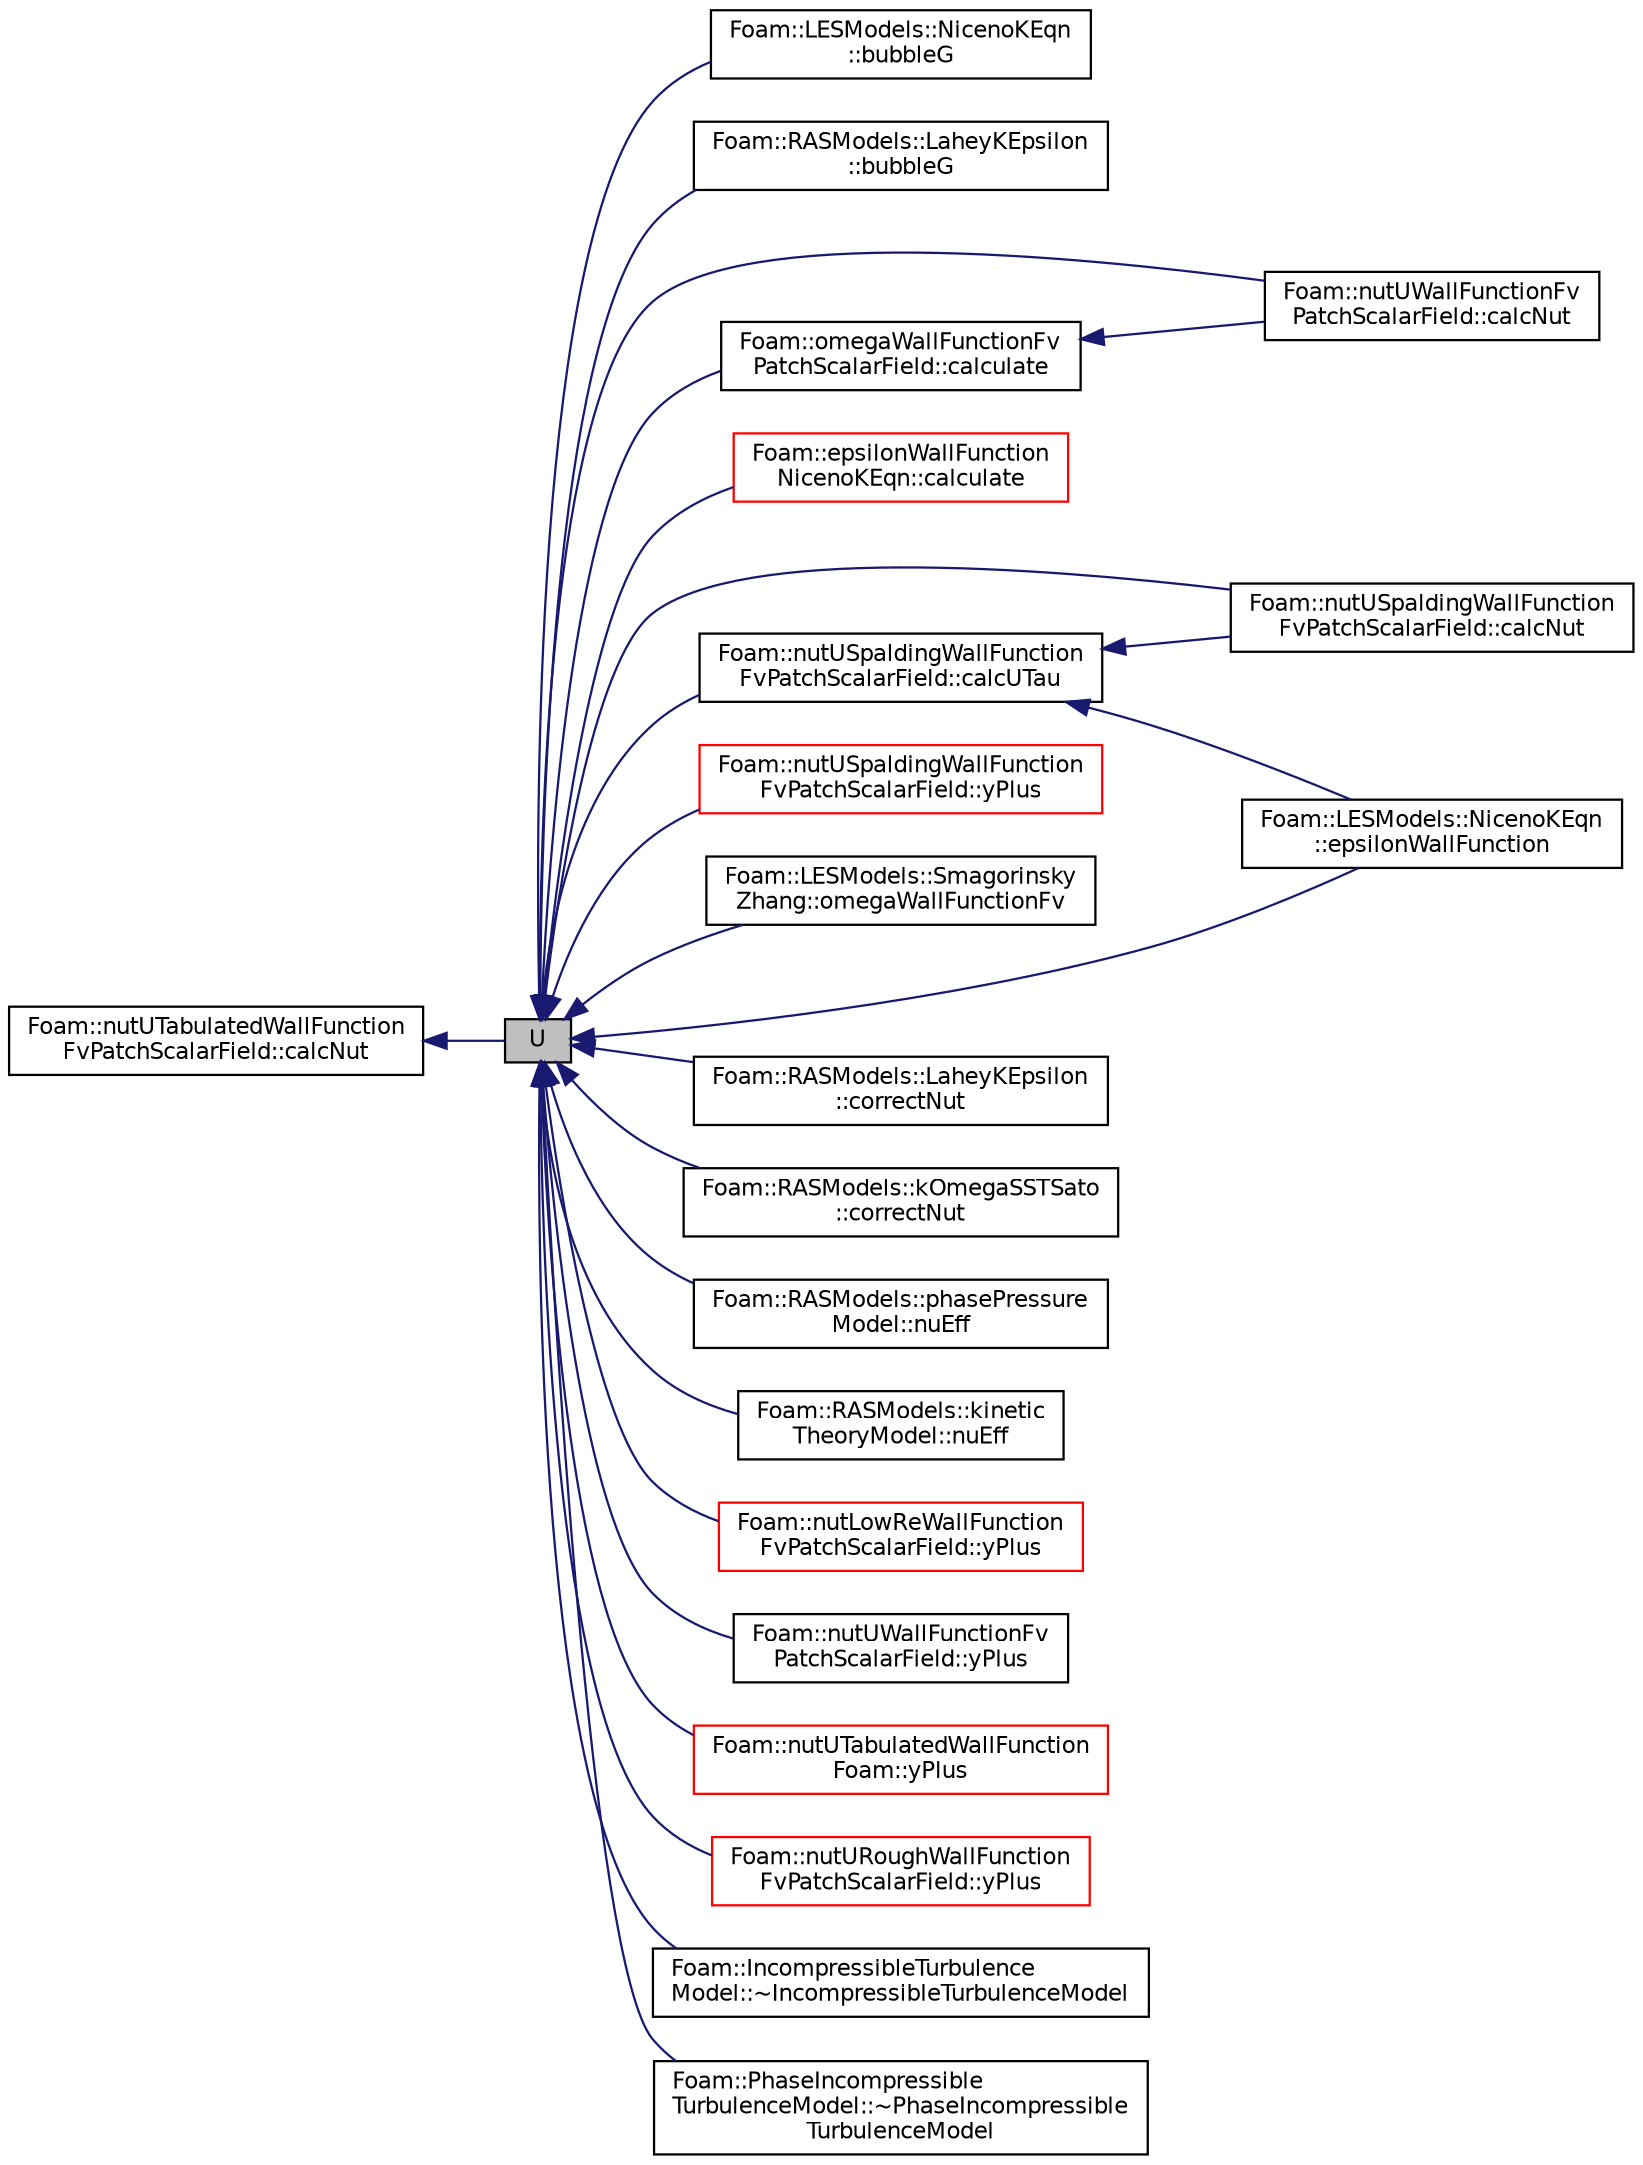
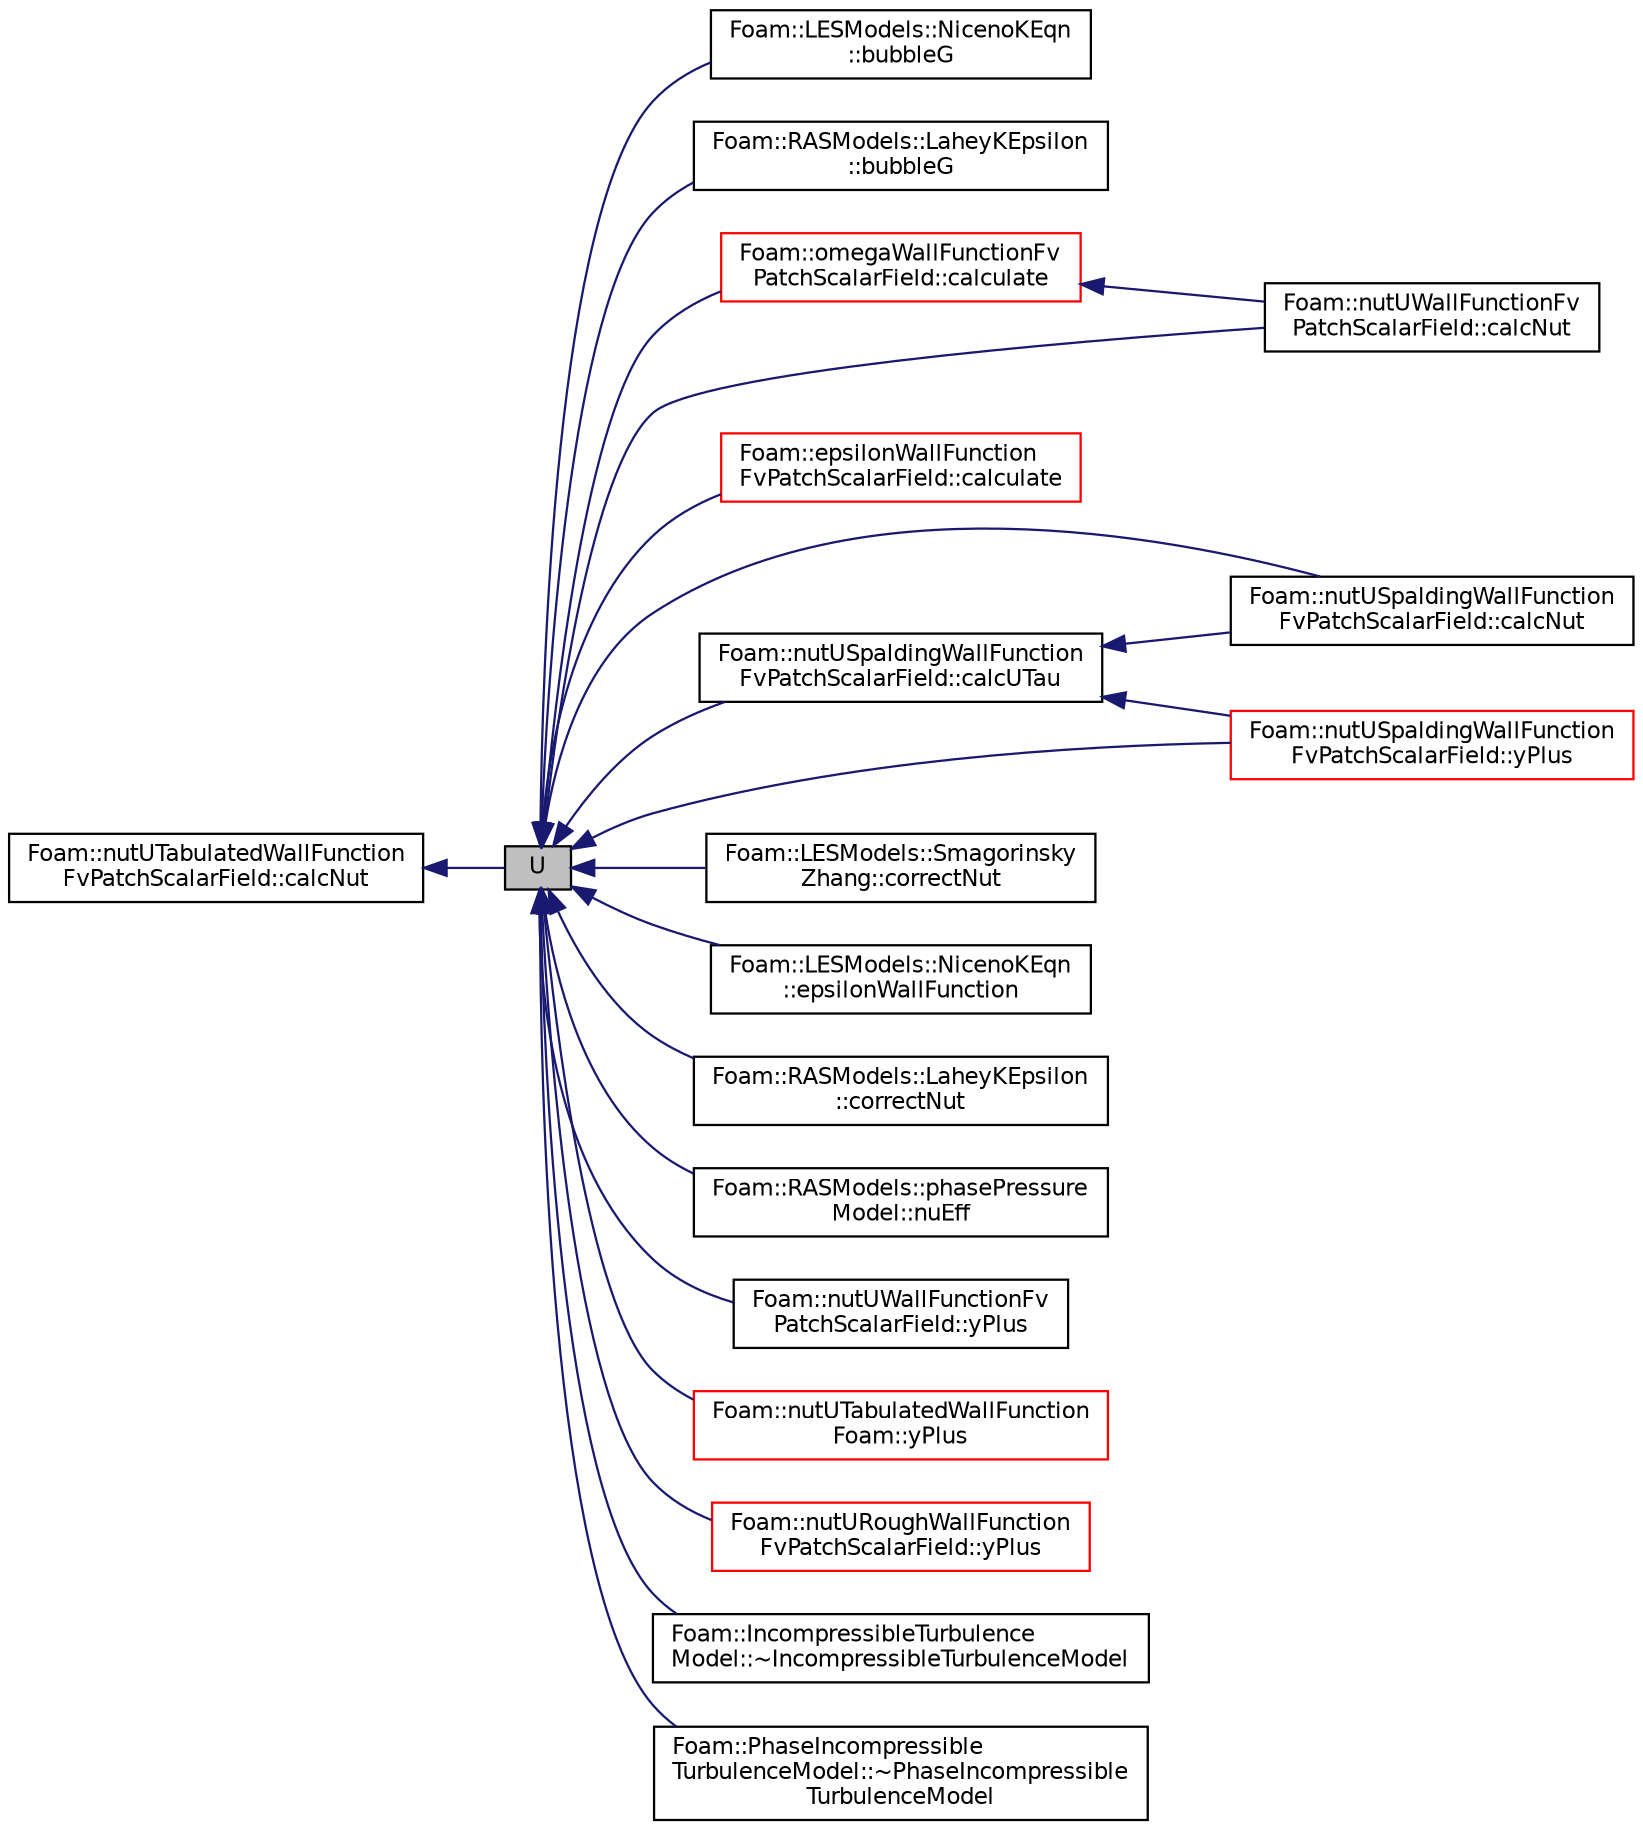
node "Foam::omegaWallFunctionFv PatchScalarField::calculate": color black -> red
node "Foam::epsilonWallFunction NicenoKEqn::calculate": label "Foam::epsilonWallFunction NicenoKEqn::calculate" -> "Foam::epsilonWallFunction FvPatchScalarField::calculate"
edge "Foam::LESModels::NicenoKEqn ::epsilonWallFunction" -> "Foam::nutUSpaldingWallFunction FvPatchScalarField::calcUTau": now "Foam::nutUSpaldingWallFunction FvPatchScalarField::yPlus" -> "Foam::nutUSpaldingWallFunction FvPatchScalarField::calcUTau"
node "Foam::LESModels::Smagorinsky Zhang::omegaWallFunctionFv": label "Foam::LESModels::Smagorinsky Zhang::omegaWallFunctionFv" -> "Foam::LESModels::Smagorinsky Zhang::correctNut"
node "Foam::RASModels::kOmegaSSTSato ::correctNut": removed
node "Foam::RASModels::kinetic TheoryModel::nuEff": removed
node "Foam::nutLowReWallFunction FvPatchScalarField::yPlus": removed
